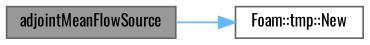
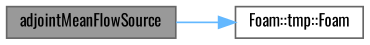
node "Foam::tmp::New": label "Foam::tmp::New" -> "Foam::tmp::Foam"
